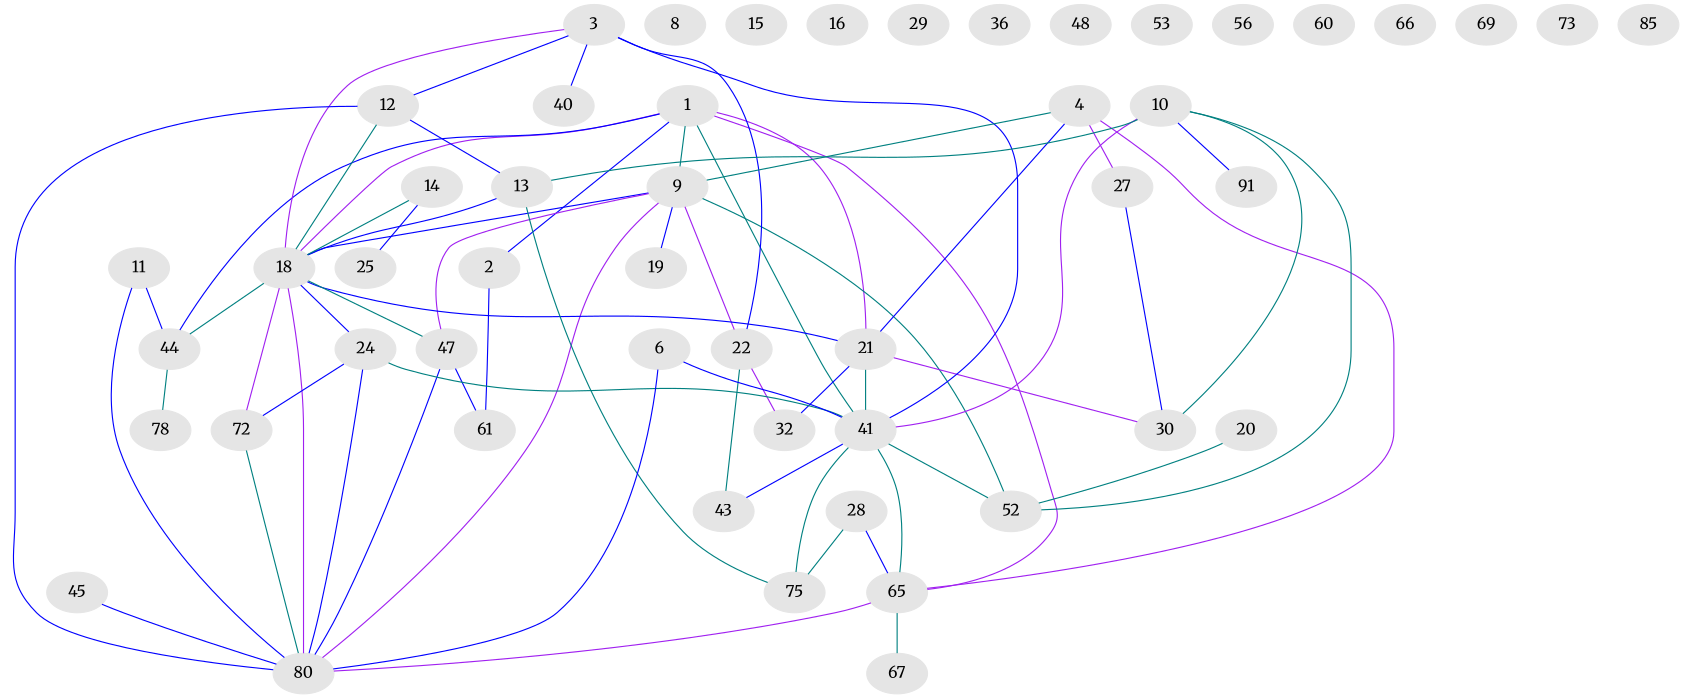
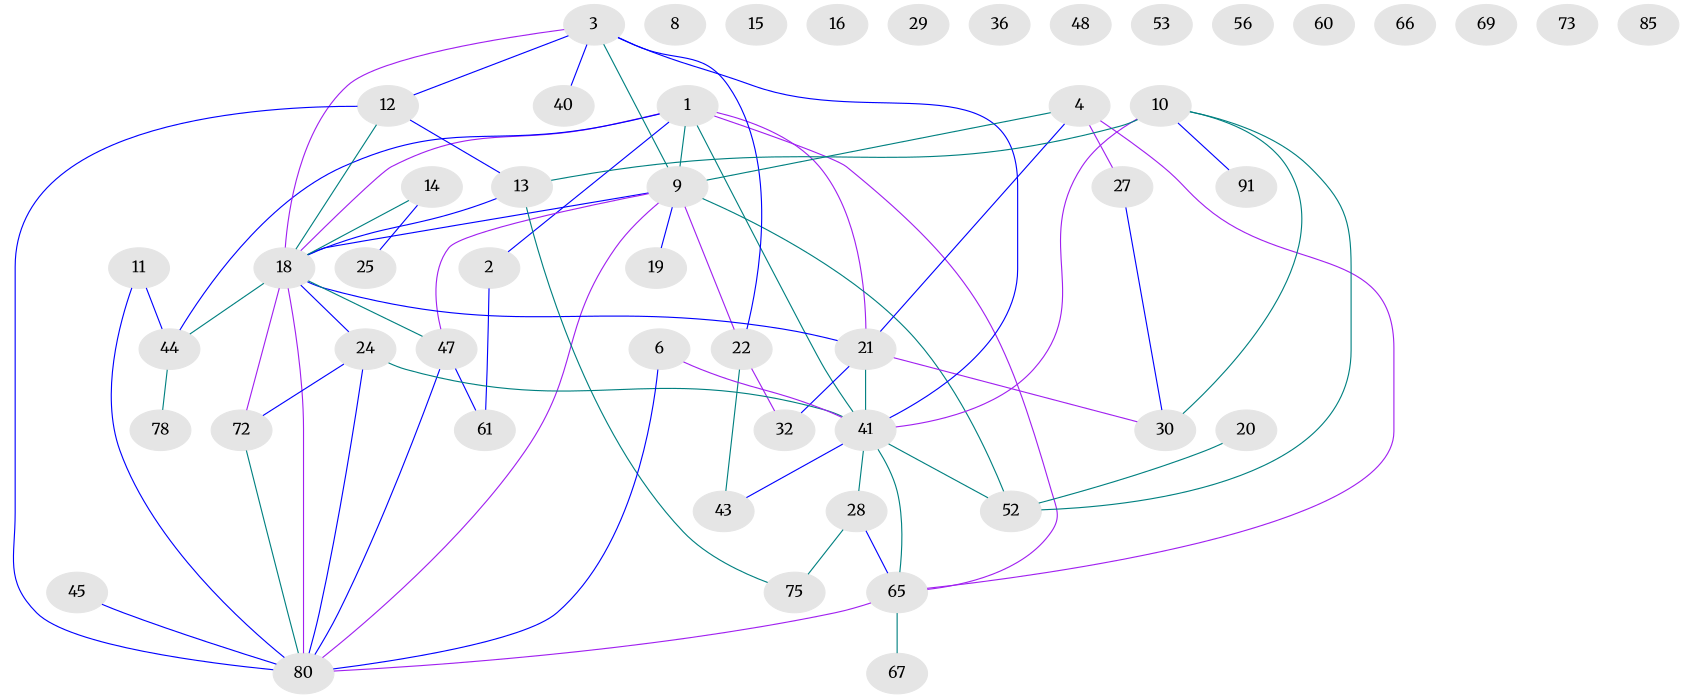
edge "3" -- "9": added
edge "6" -- "41": color blue -> purple
edge "41" -- "75": now "41" -- "28"
